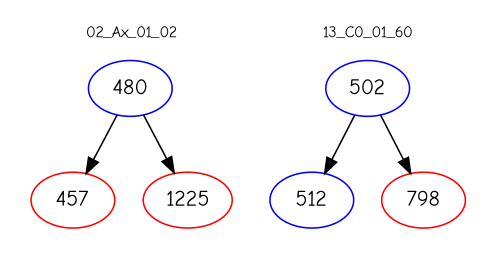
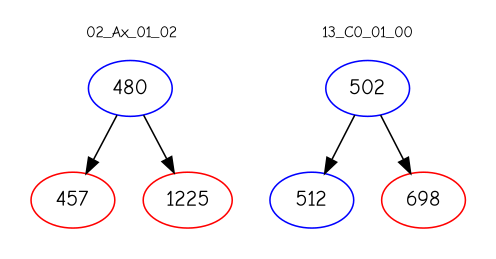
cluster "13_C0_01_60": label "13_C0_01_60" -> "13_C0_01_00"
node "798": label "798" -> "698"
